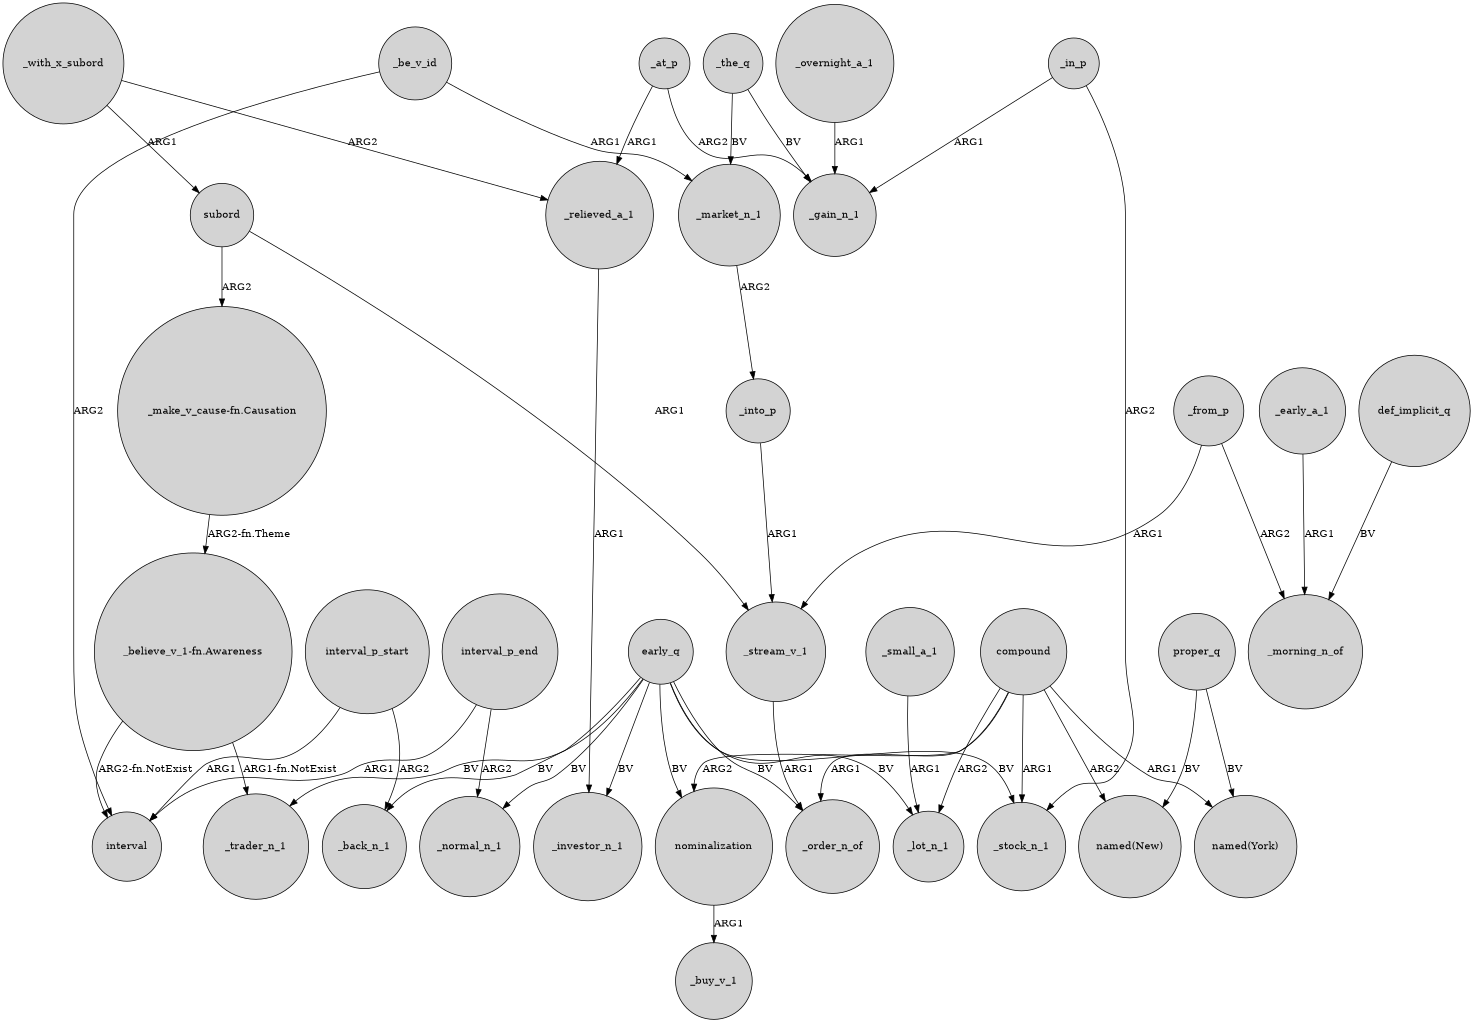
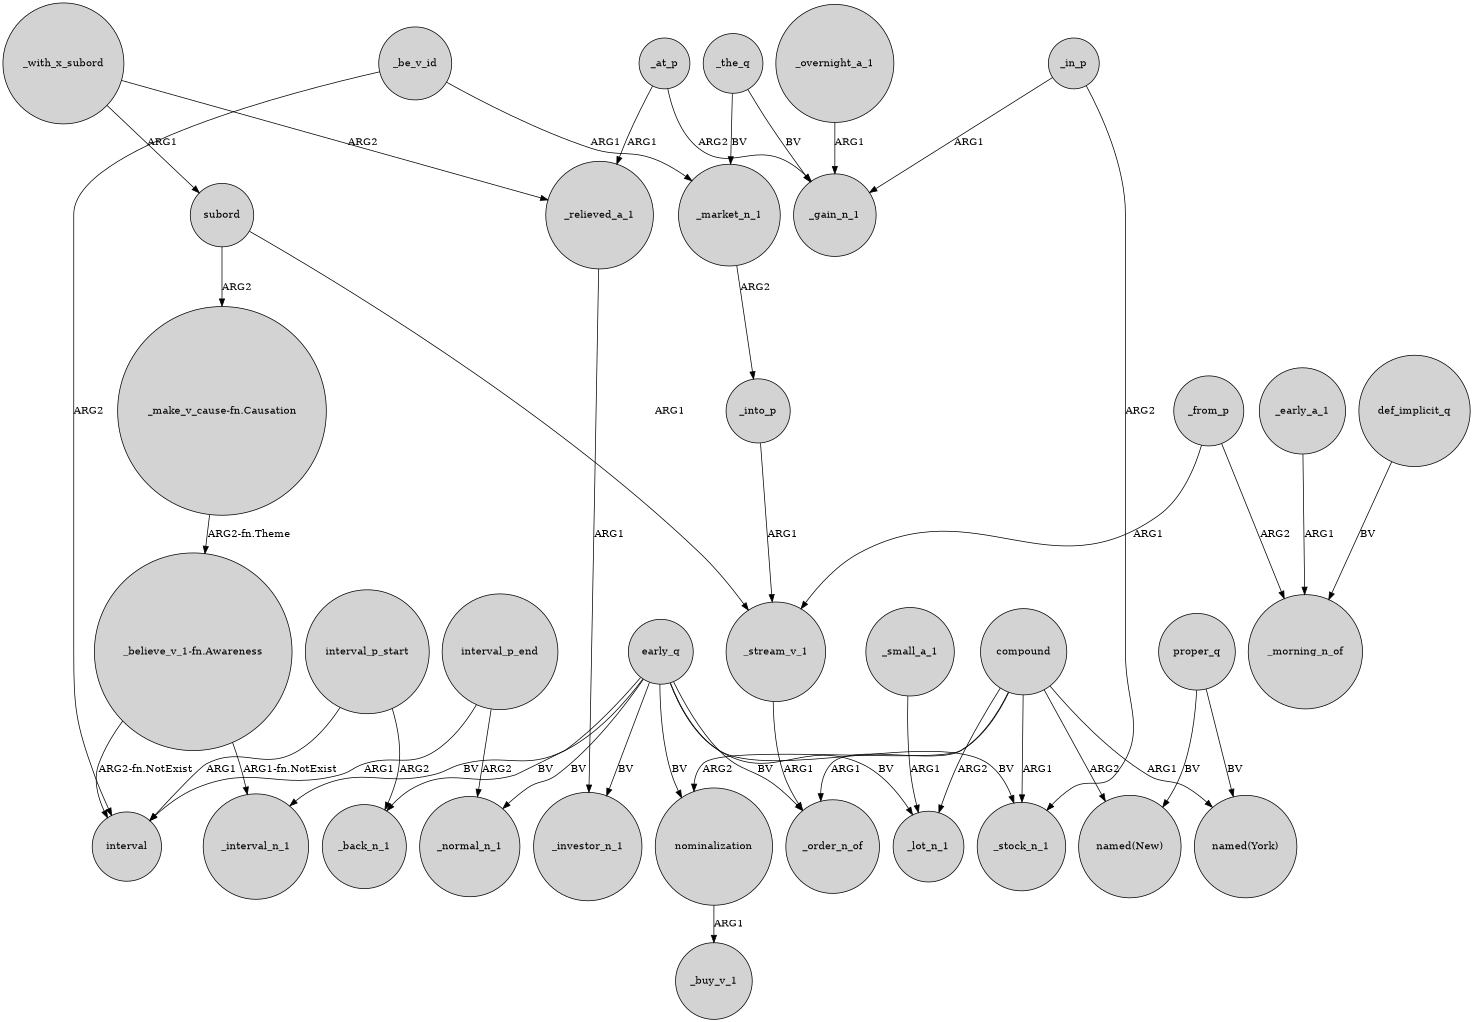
node "_trader_n_1": label "_trader_n_1" -> "_interval_n_1"
